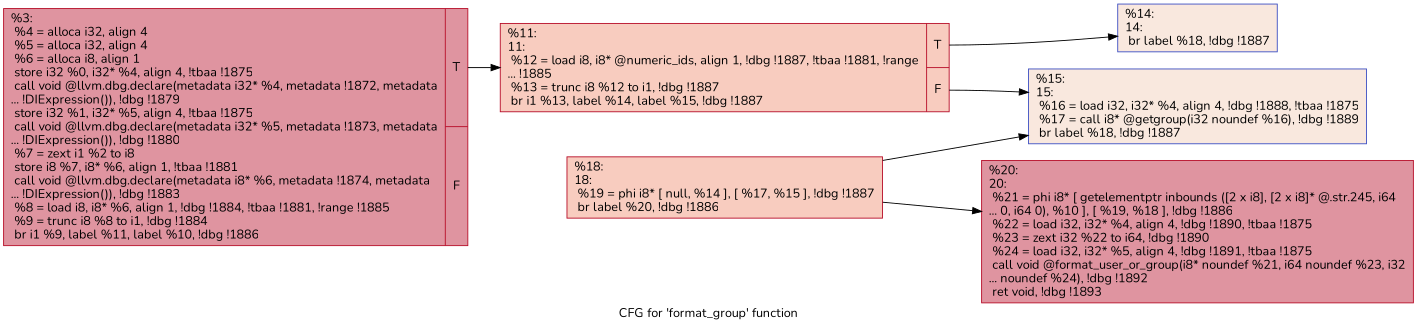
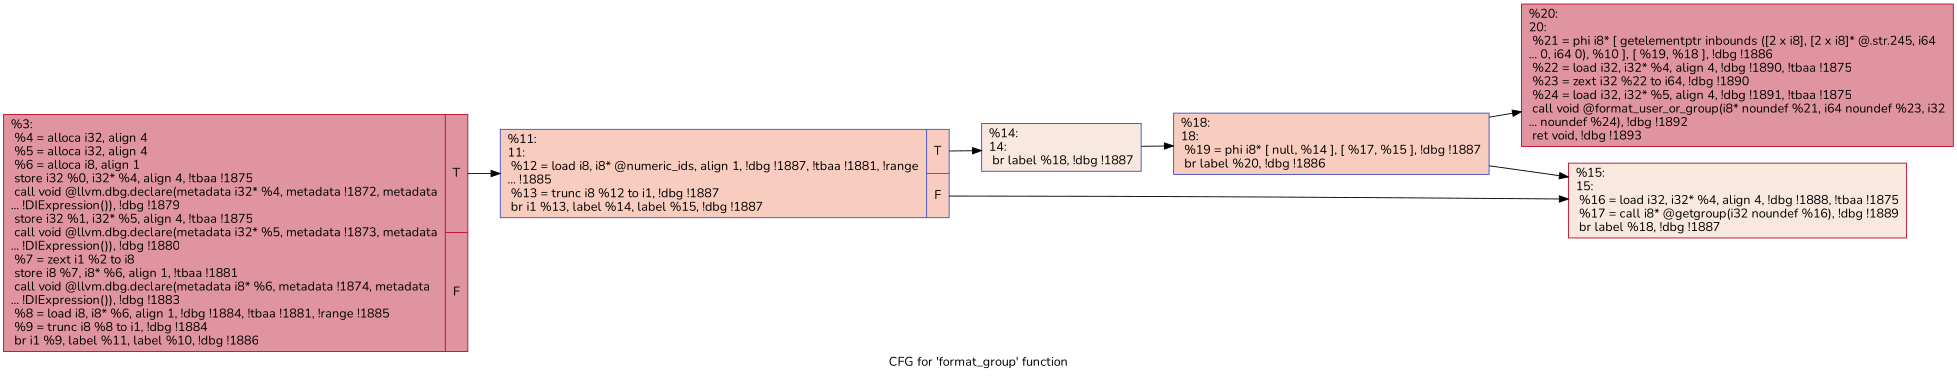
node "%11:": color #b70d28ff -> #3d50c3ff
node "%15:": color #3d50c3ff -> #b70d28ff
edge "%14:" -> "%18:": added
node "%18:": color #b70d28ff -> #3d50c3ff
